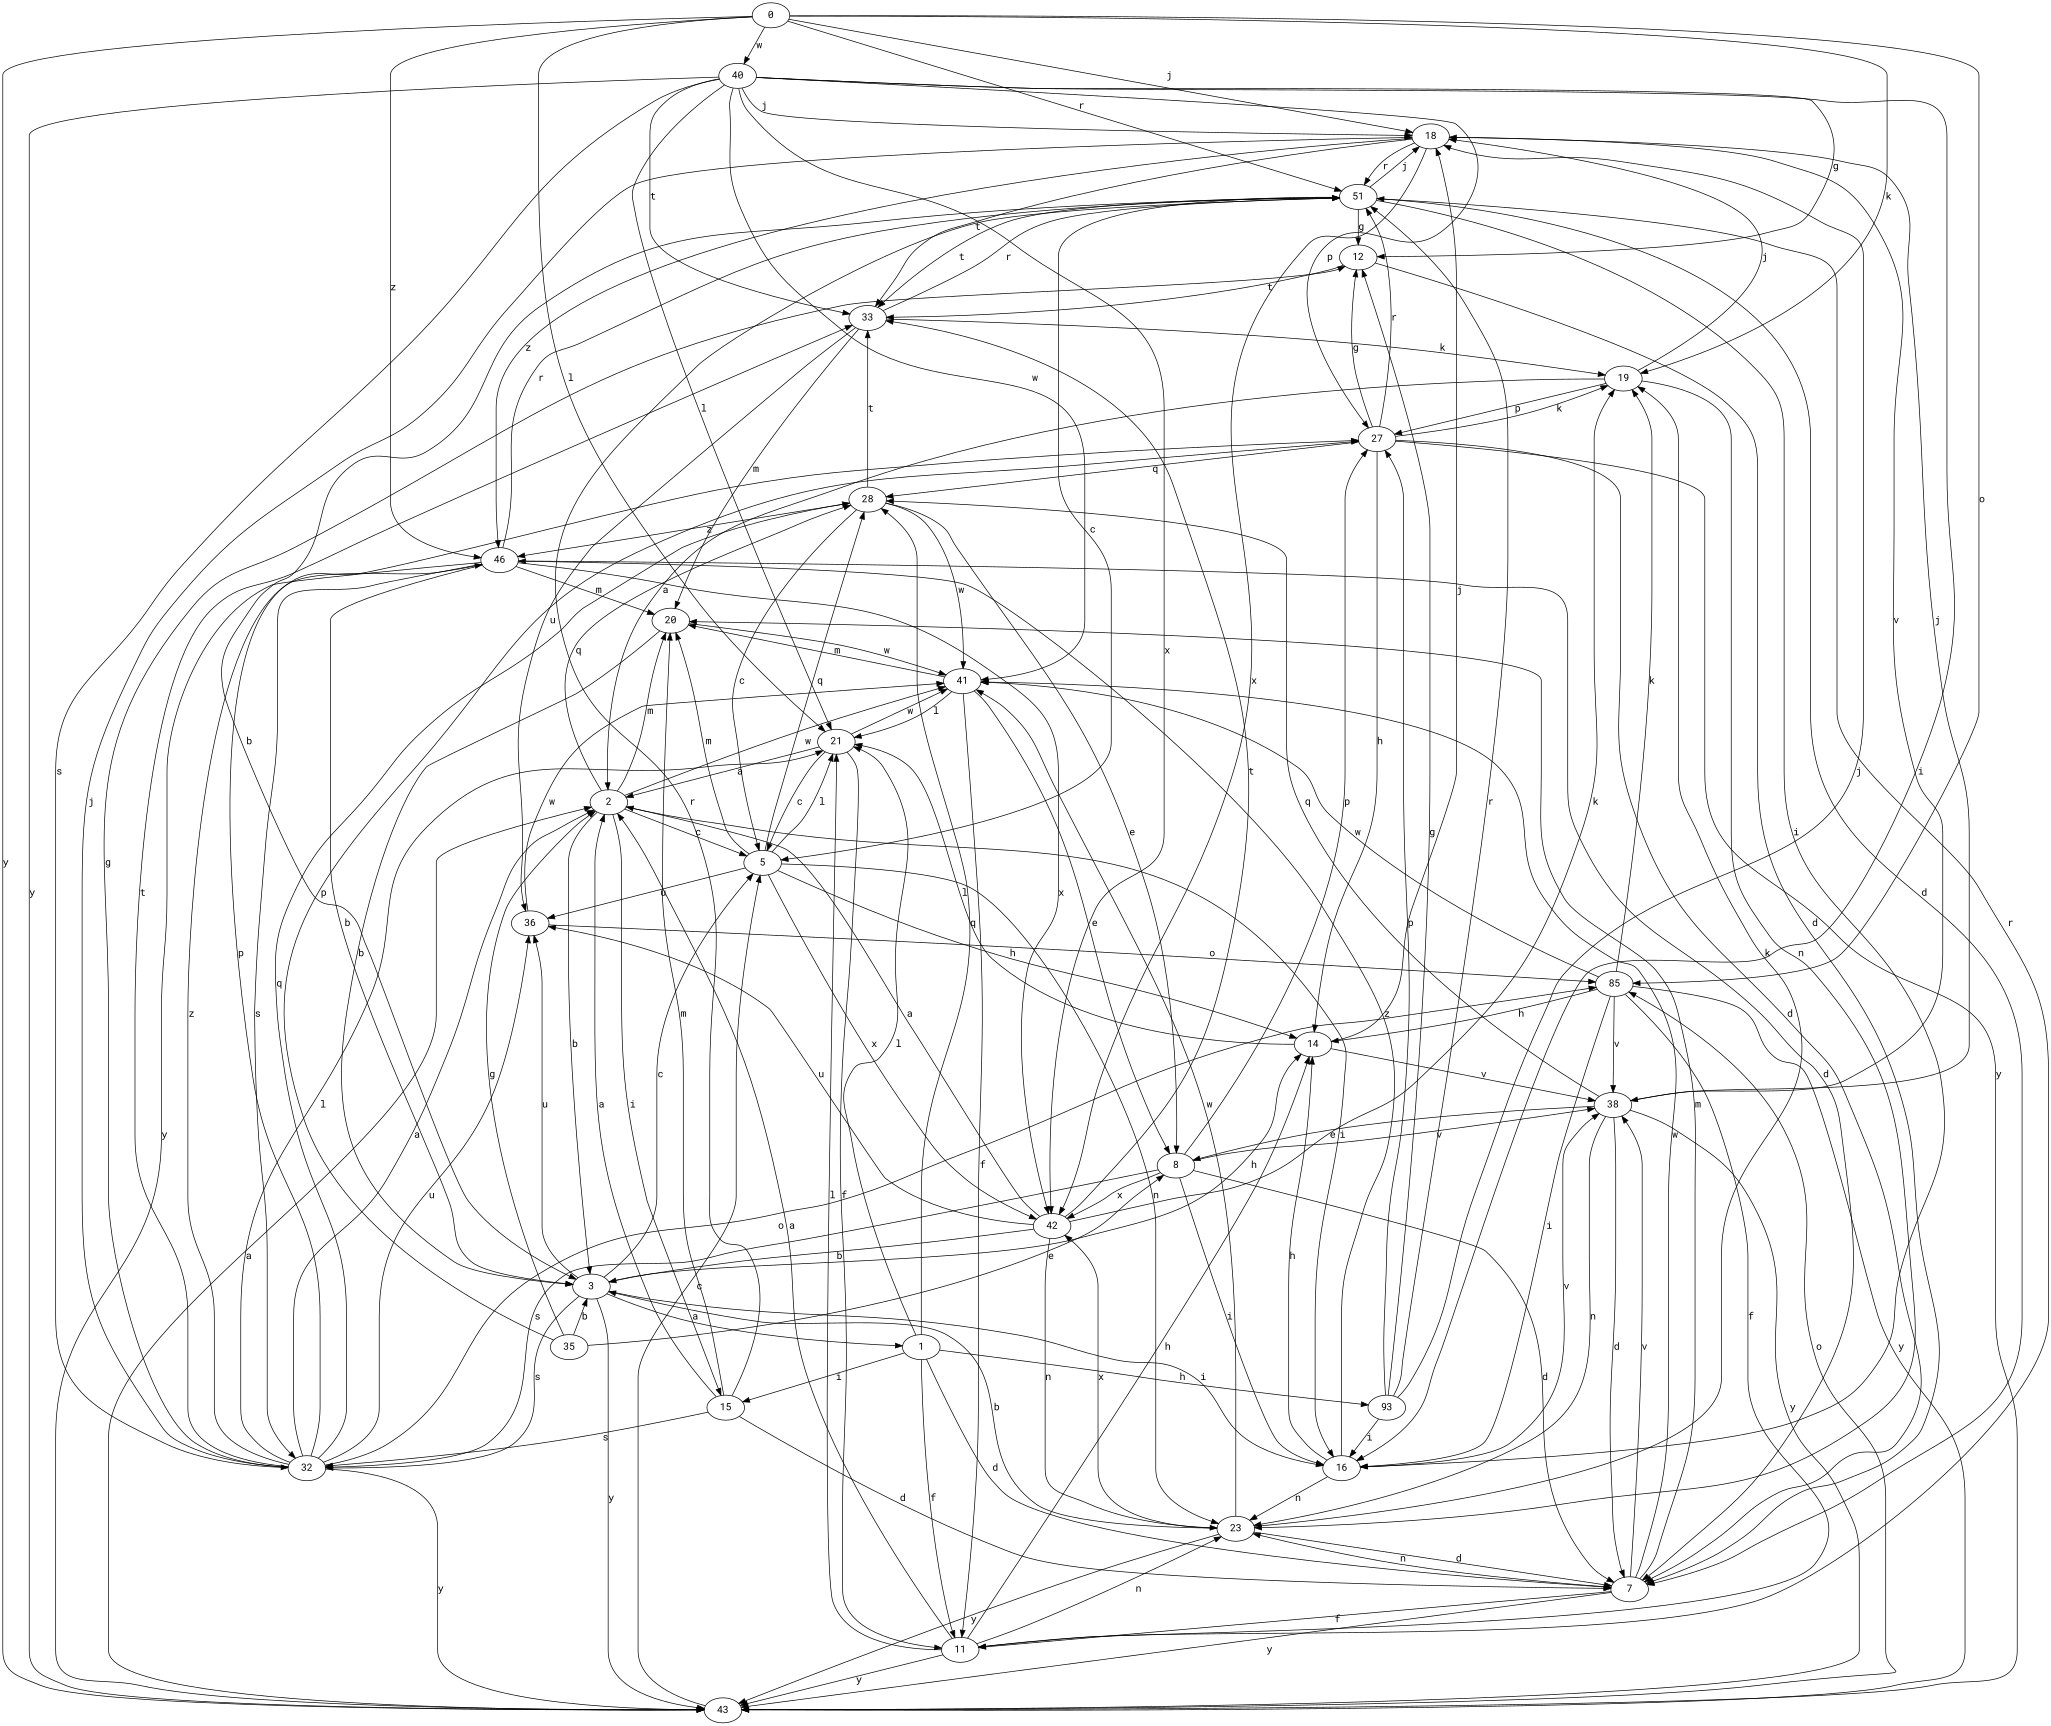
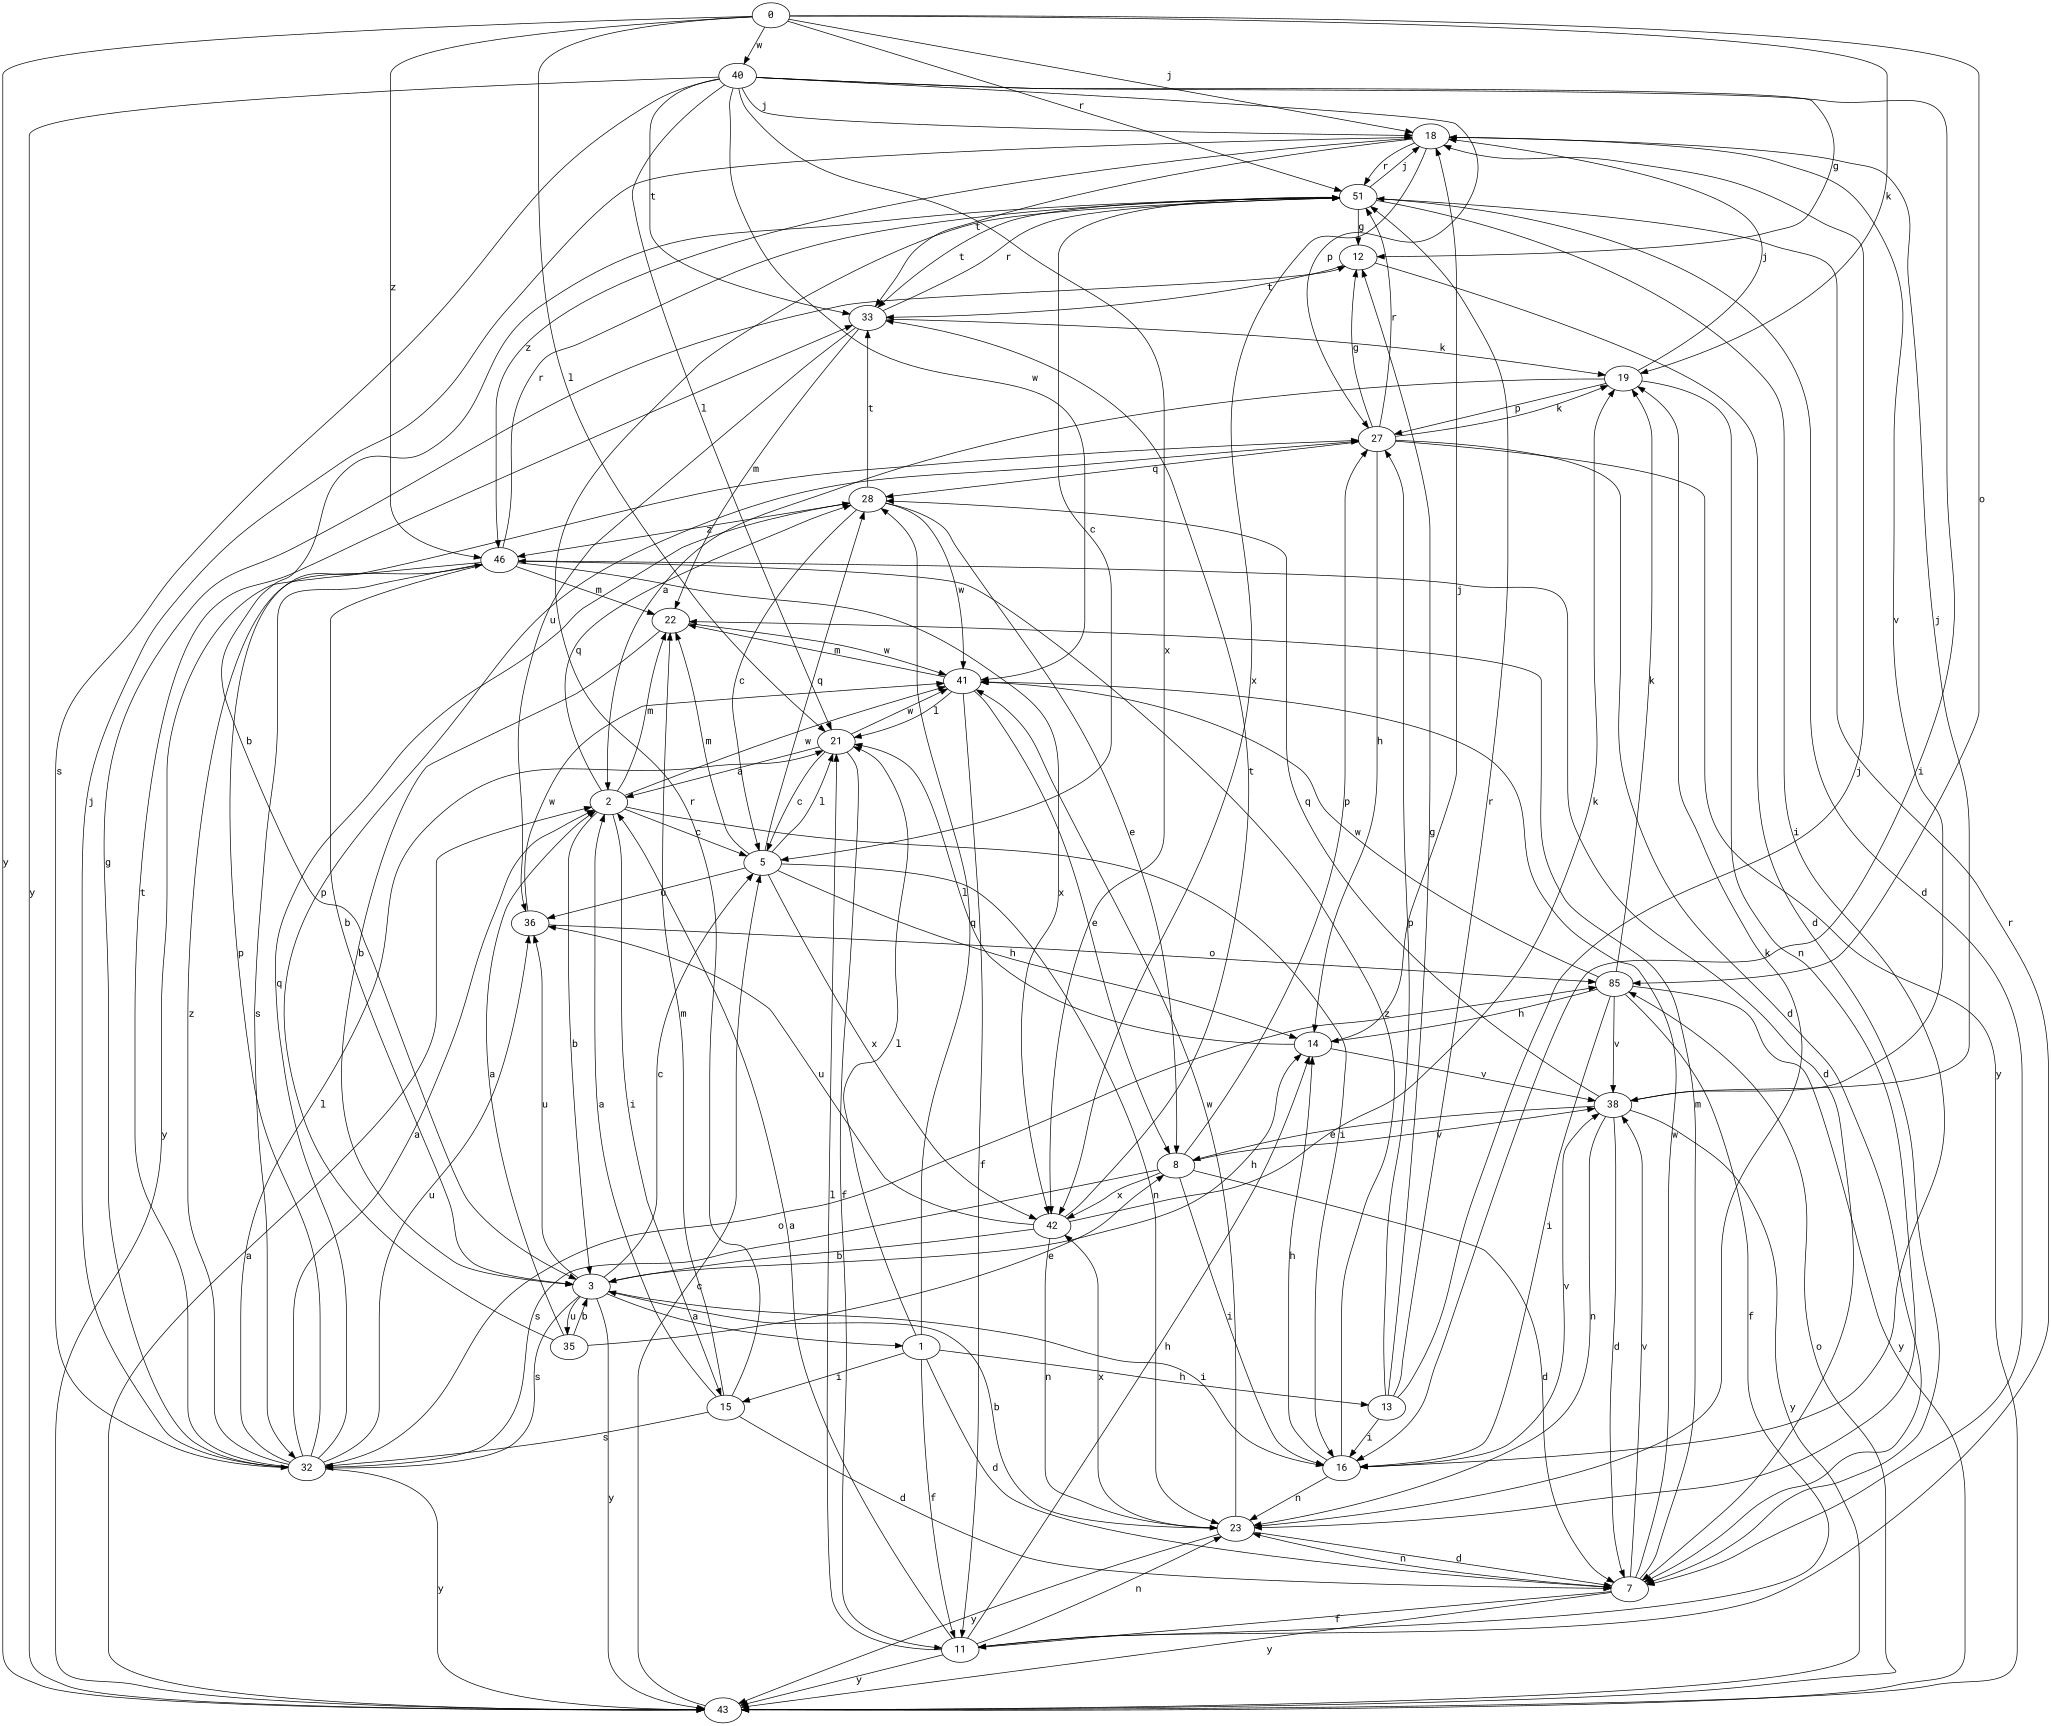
node "20": label "20" -> "22"
edge "42" -> "2": removed, label "a"
edge "35" -> "2": label "g" -> "a"
edge "3" -> "35": added, label "u"
node "93": label "93" -> "13"
